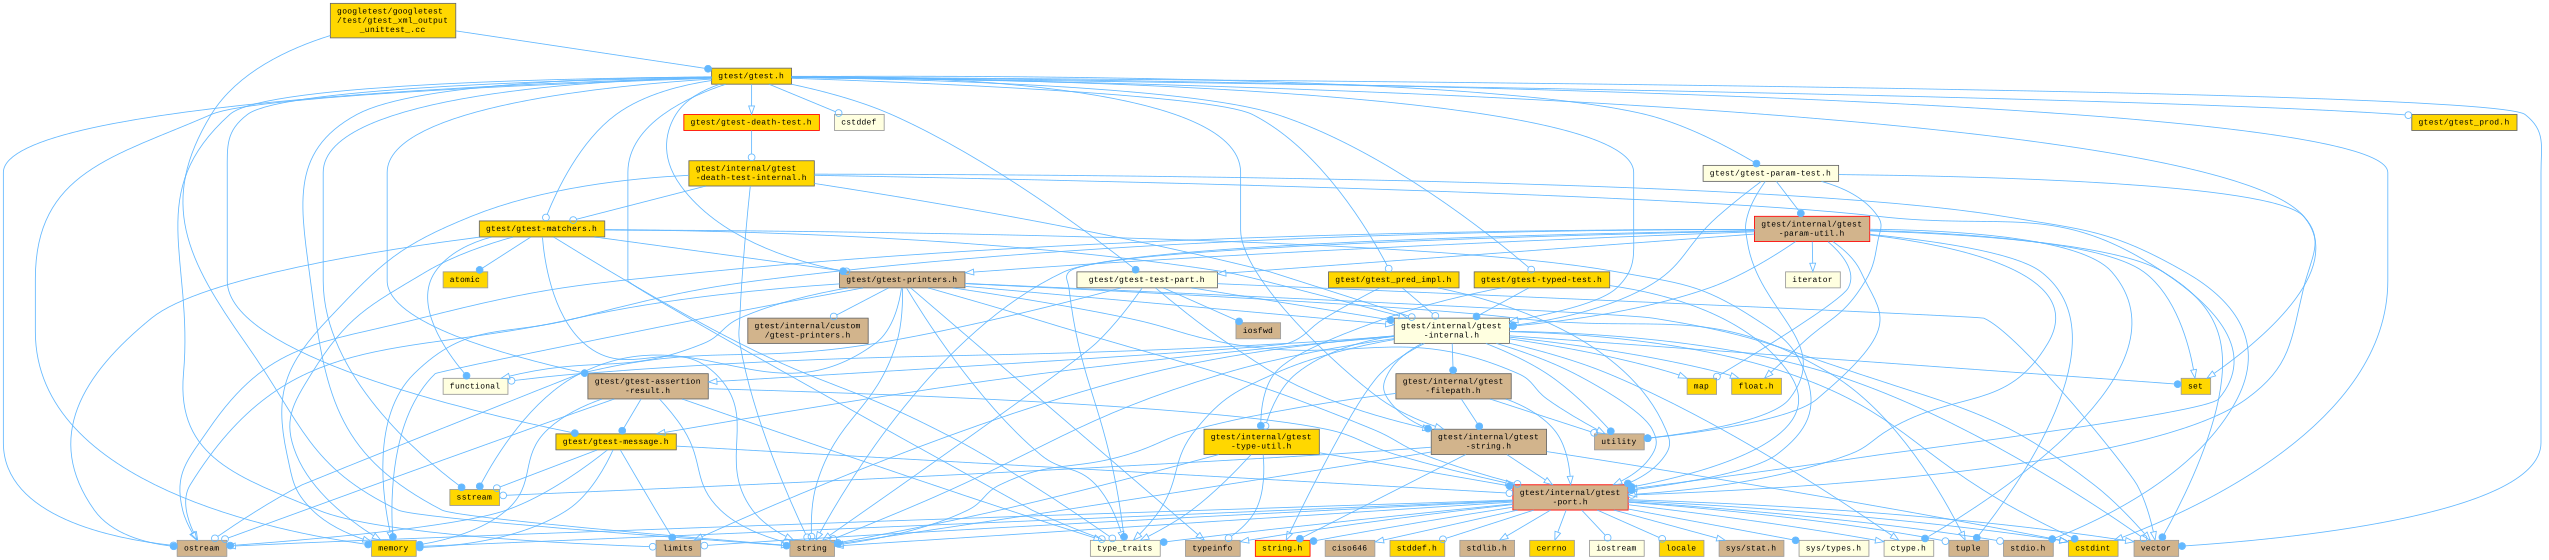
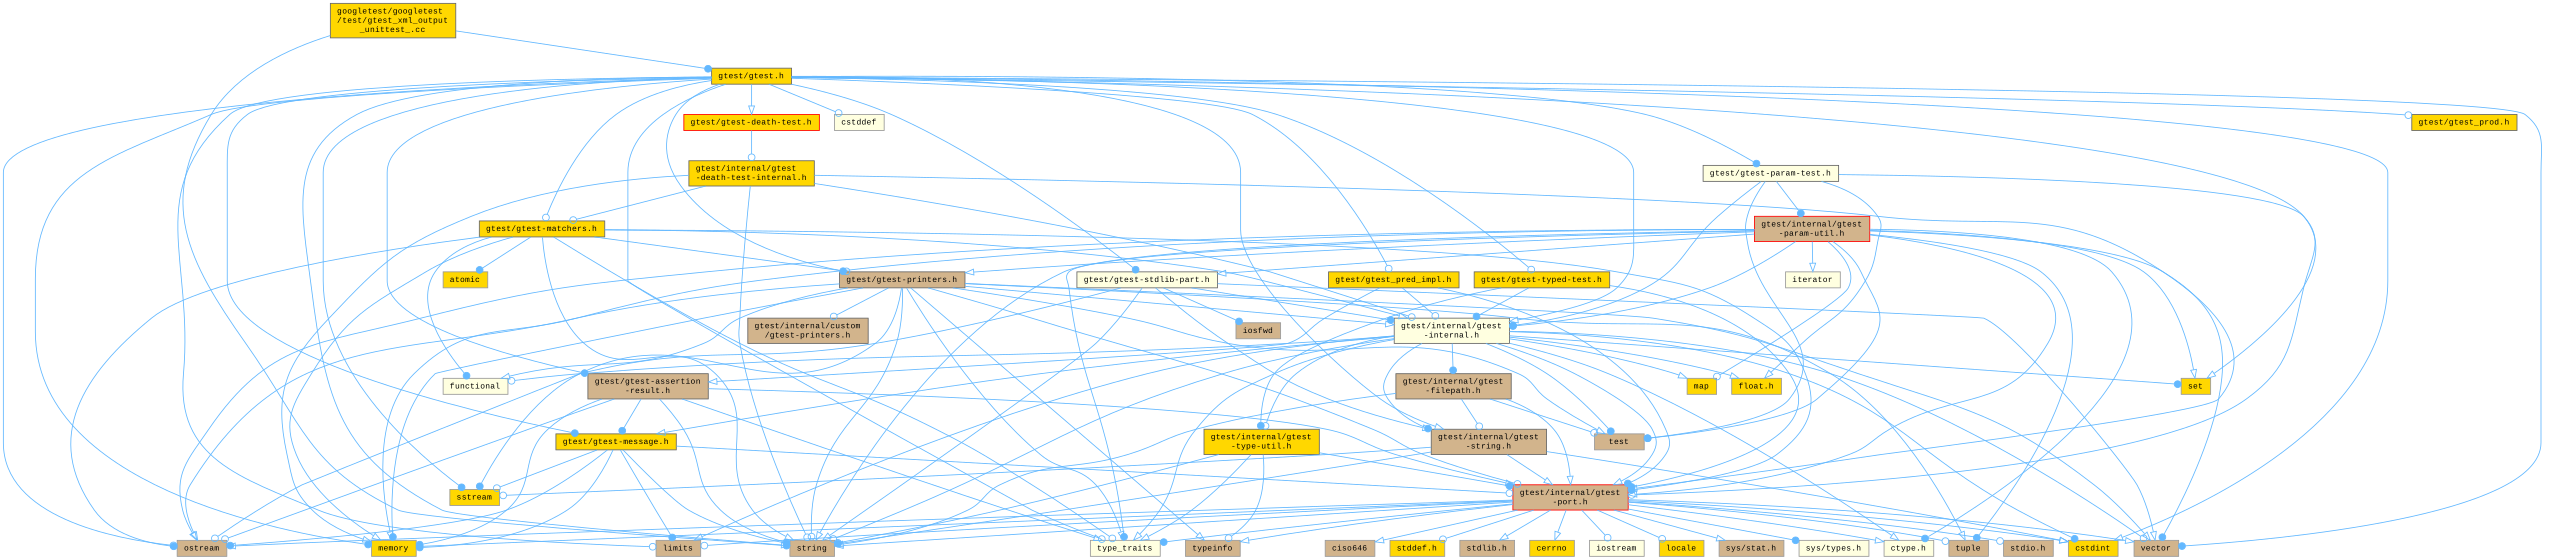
edge "gtest/internal/gtest -death-test-internal.h" -> "stdio.h": removed
node "gtest/gtest-test-part.h": label "gtest/gtest-test-part.h" -> "gtest/gtest-stdlib-part.h"
edge "gtest/internal/gtest -filepath.h" -> "gtest/internal/gtest -string.h": arrowhead dot -> odot
node "utility": label "utility" -> "test"
edge "gtest/gtest-message.h" -> "string": added
node "string.h": removed
